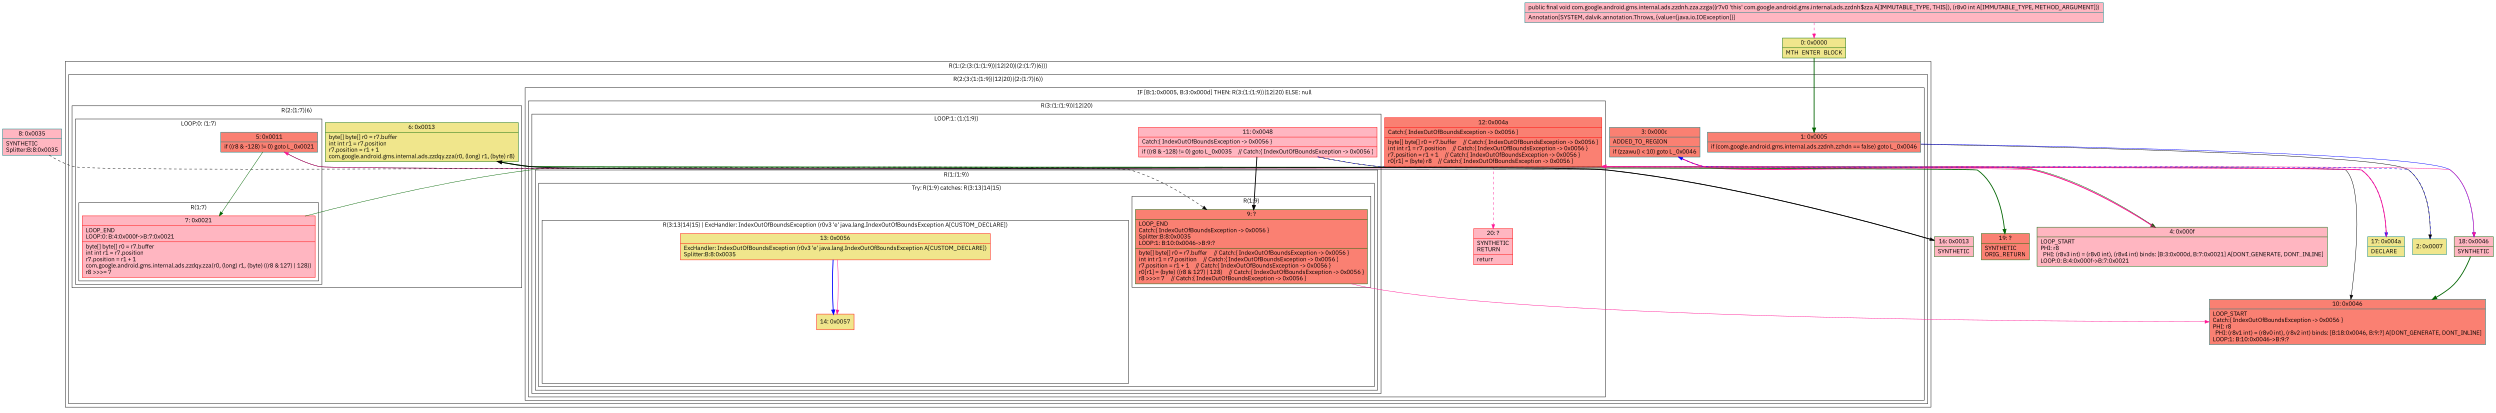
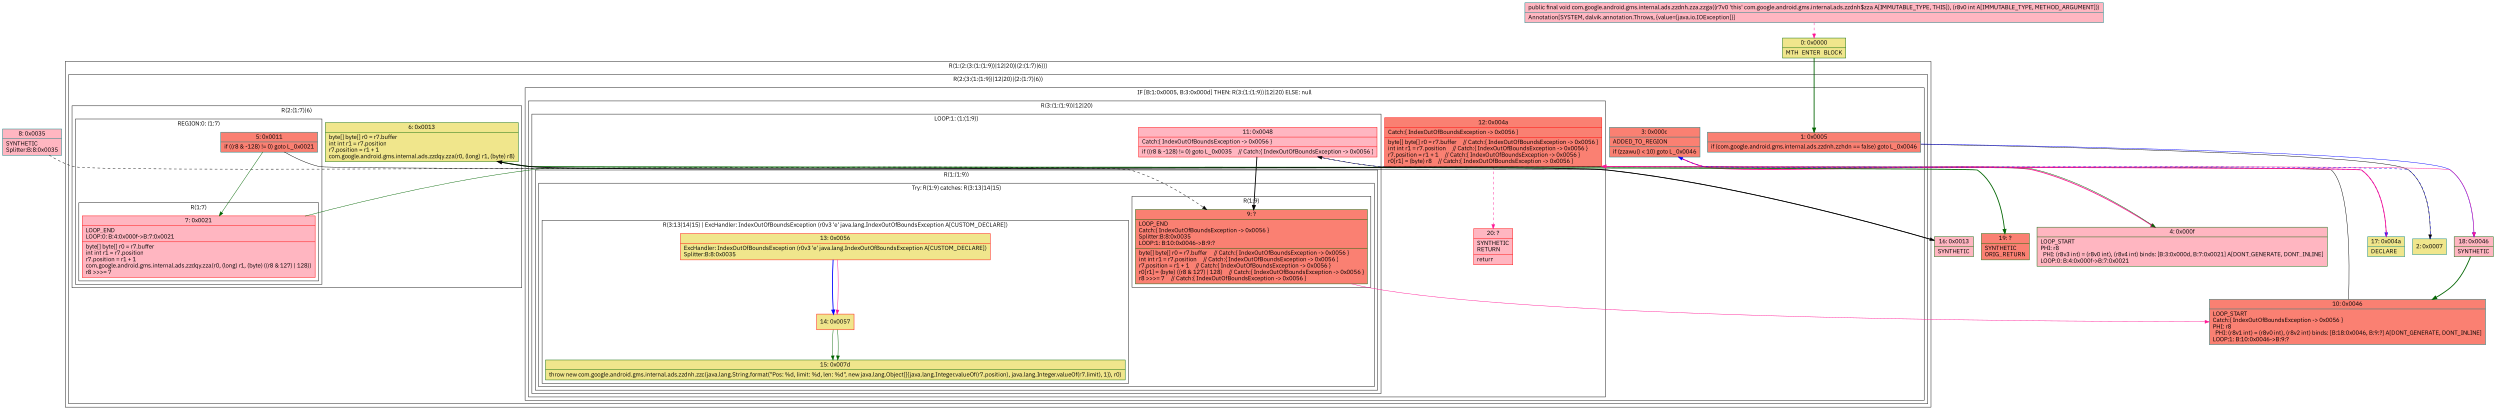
cluster "LOOP:0: (1:7)": label "LOOP:0: (1:7)" -> "REGION:0: (1:7)"
edge "11: 0x0048" -> "10: 0x0046": reversed
edge "4: 0x000f" -> "5: 0x0011": removed
node "15: 0x007d": added
